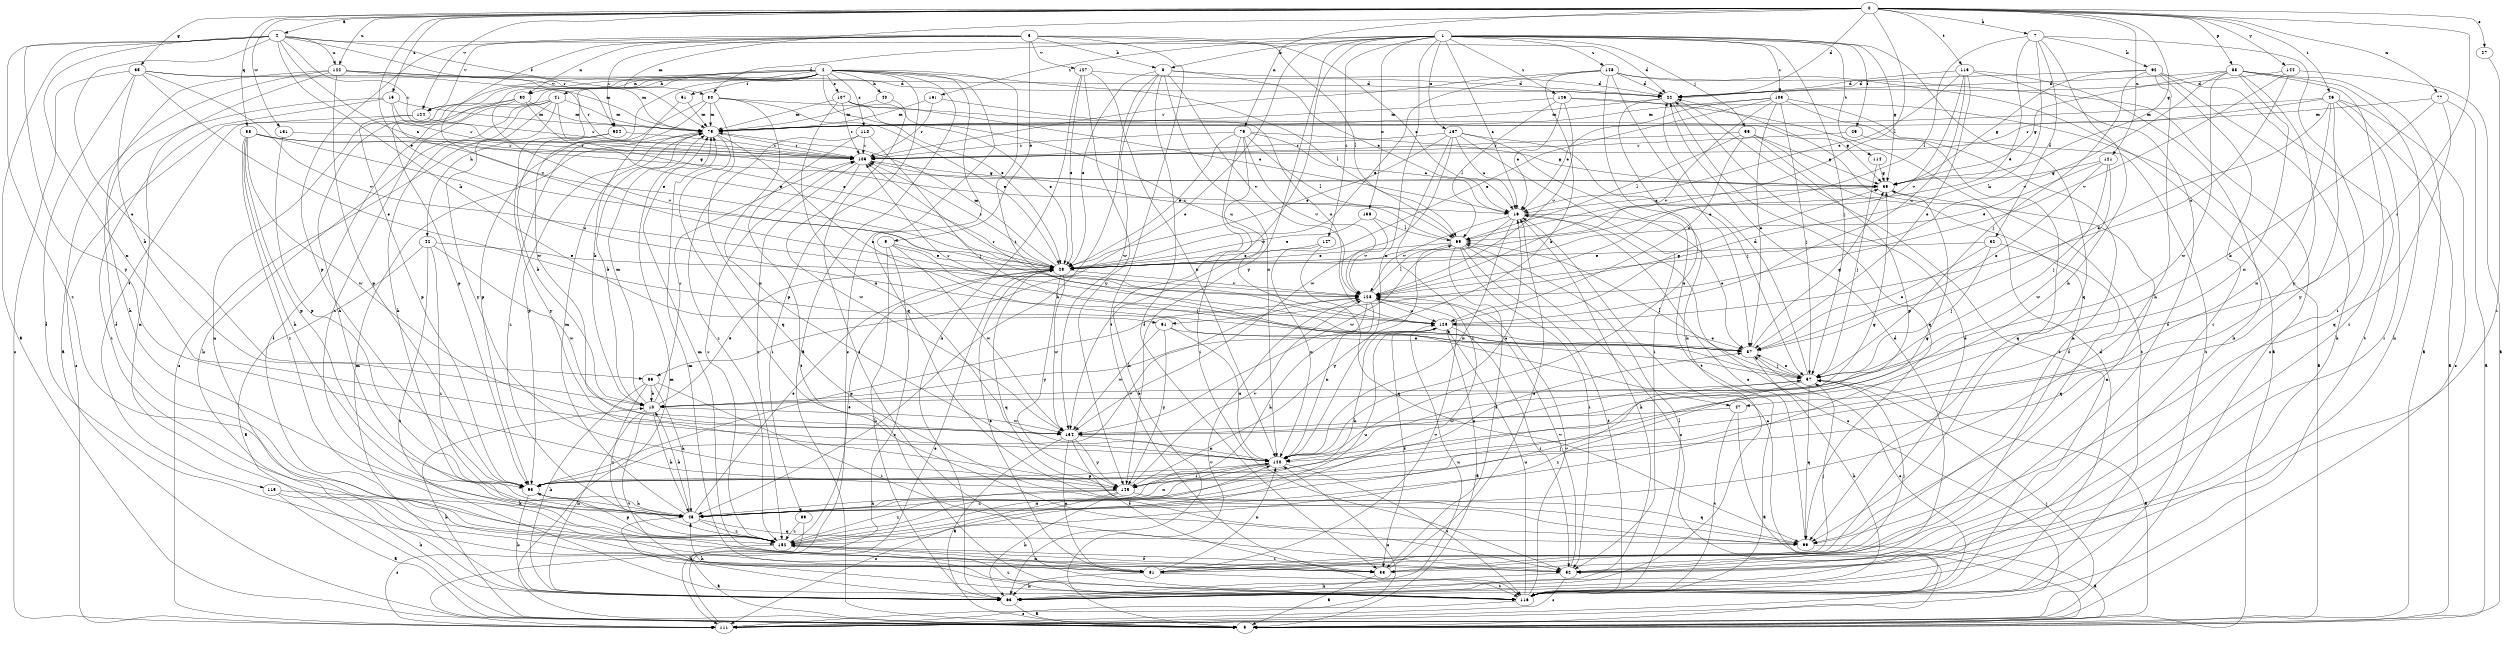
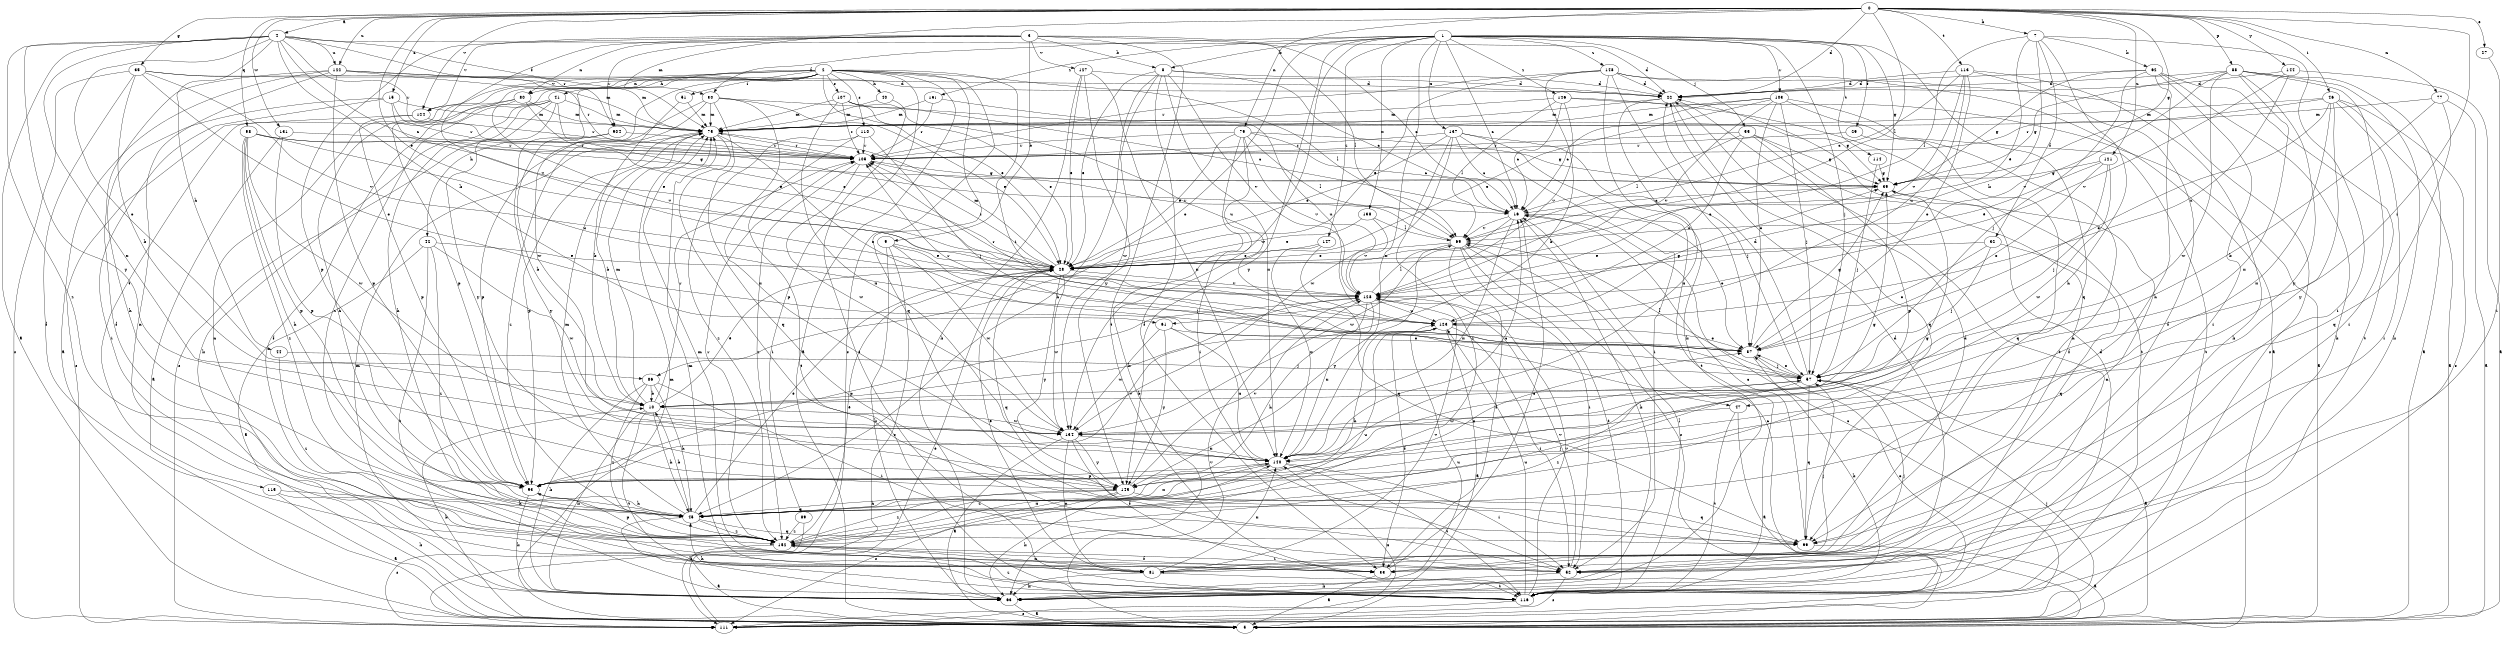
edge "16" -> "128": now "16" -> "69"
node "44": added
edge "140" -> "145": now "140" -> "52"
edge "131" -> "5": added, label "a"
